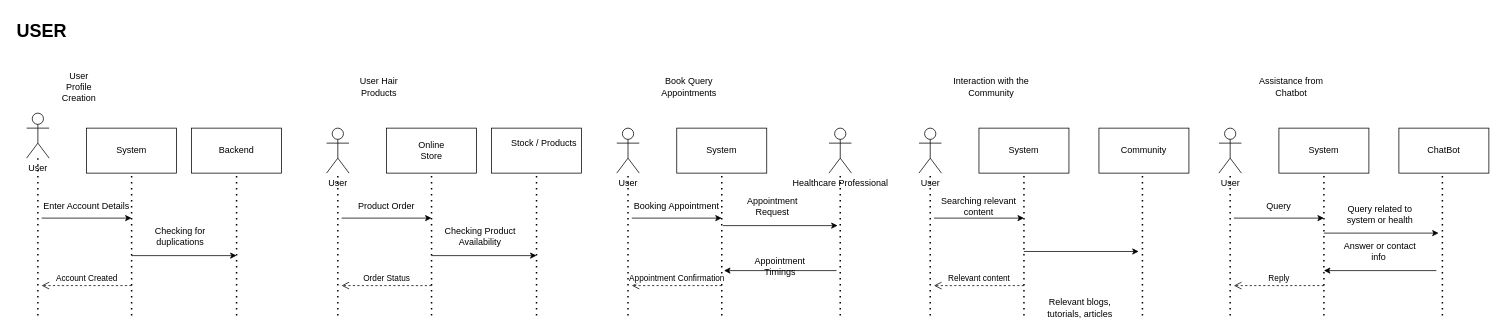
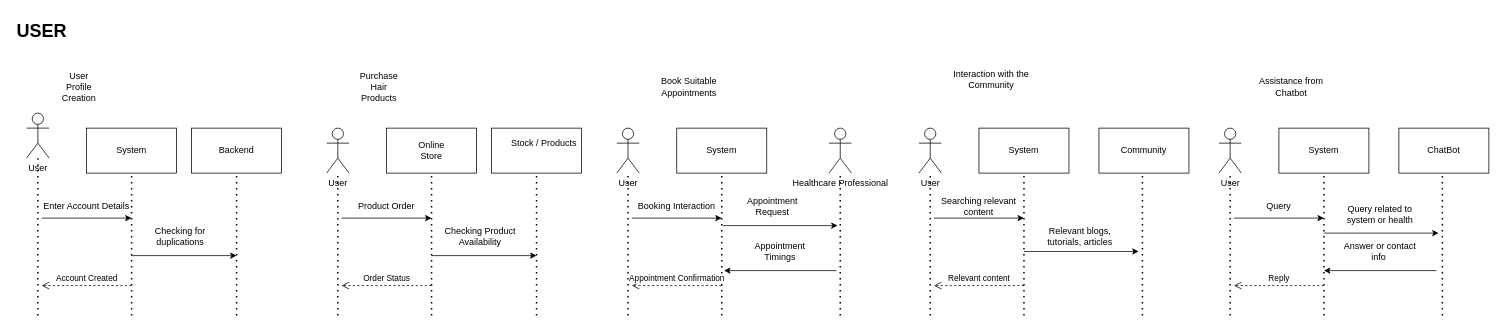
node "User Hair Products": label "User Hair Products" -> "Purchase Hair Products"
node "Book Query Appointments": label "Book Query Appointments" -> "Book Suitable Appointments"
node "Interaction with the Community": moved (992, 87) -> (992, 79)
node "Booking Appointment": label "Booking Appointment" -> "Booking Interaction"
node "Appointment Timings": moved (780, 267) -> (780, 252)
node "Relevant blogs, tutorials, articles": moved (1080, 308) -> (1080, 237)
